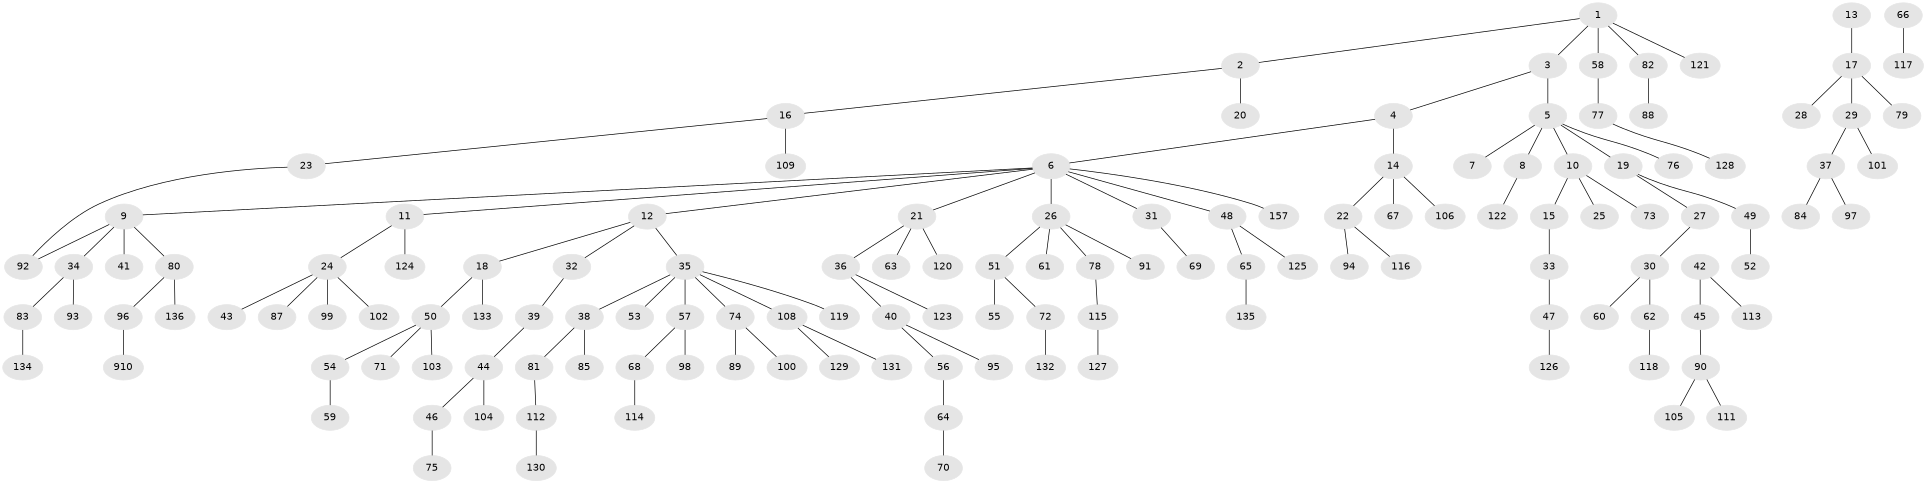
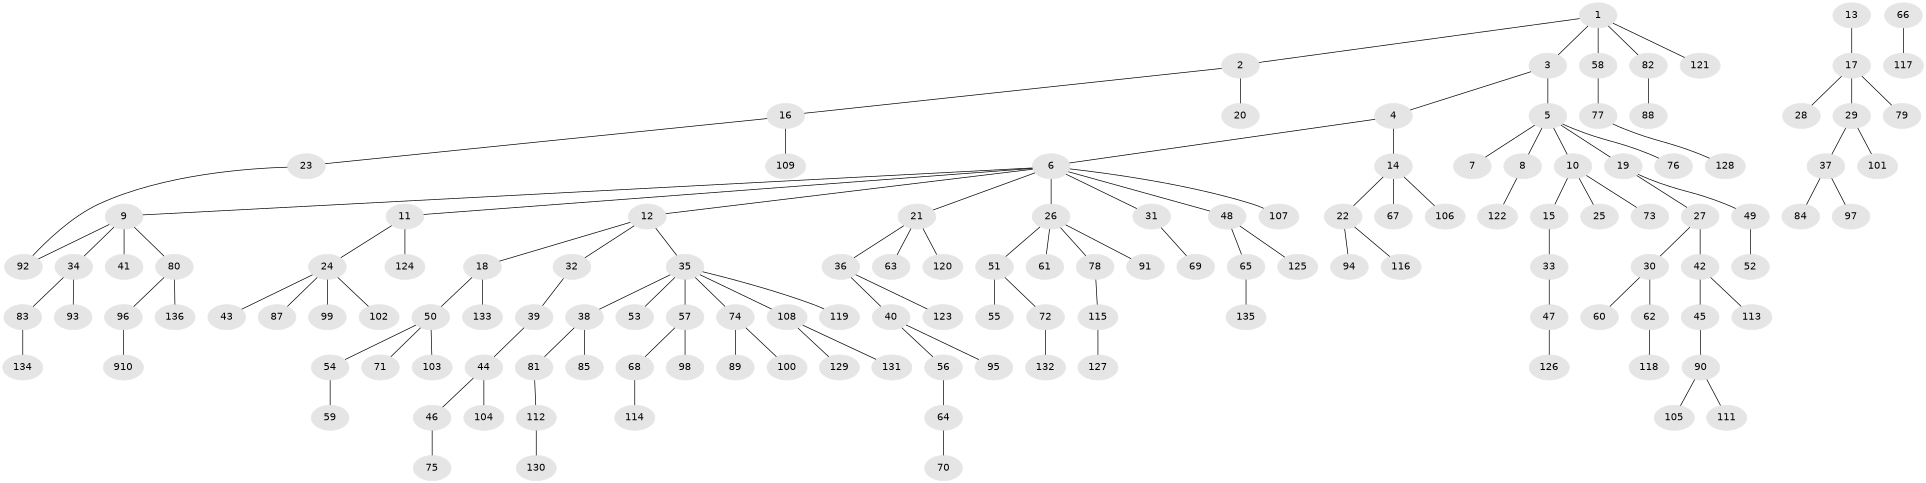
node "157": label "157" -> "107"
edge "27" -- "42": added
